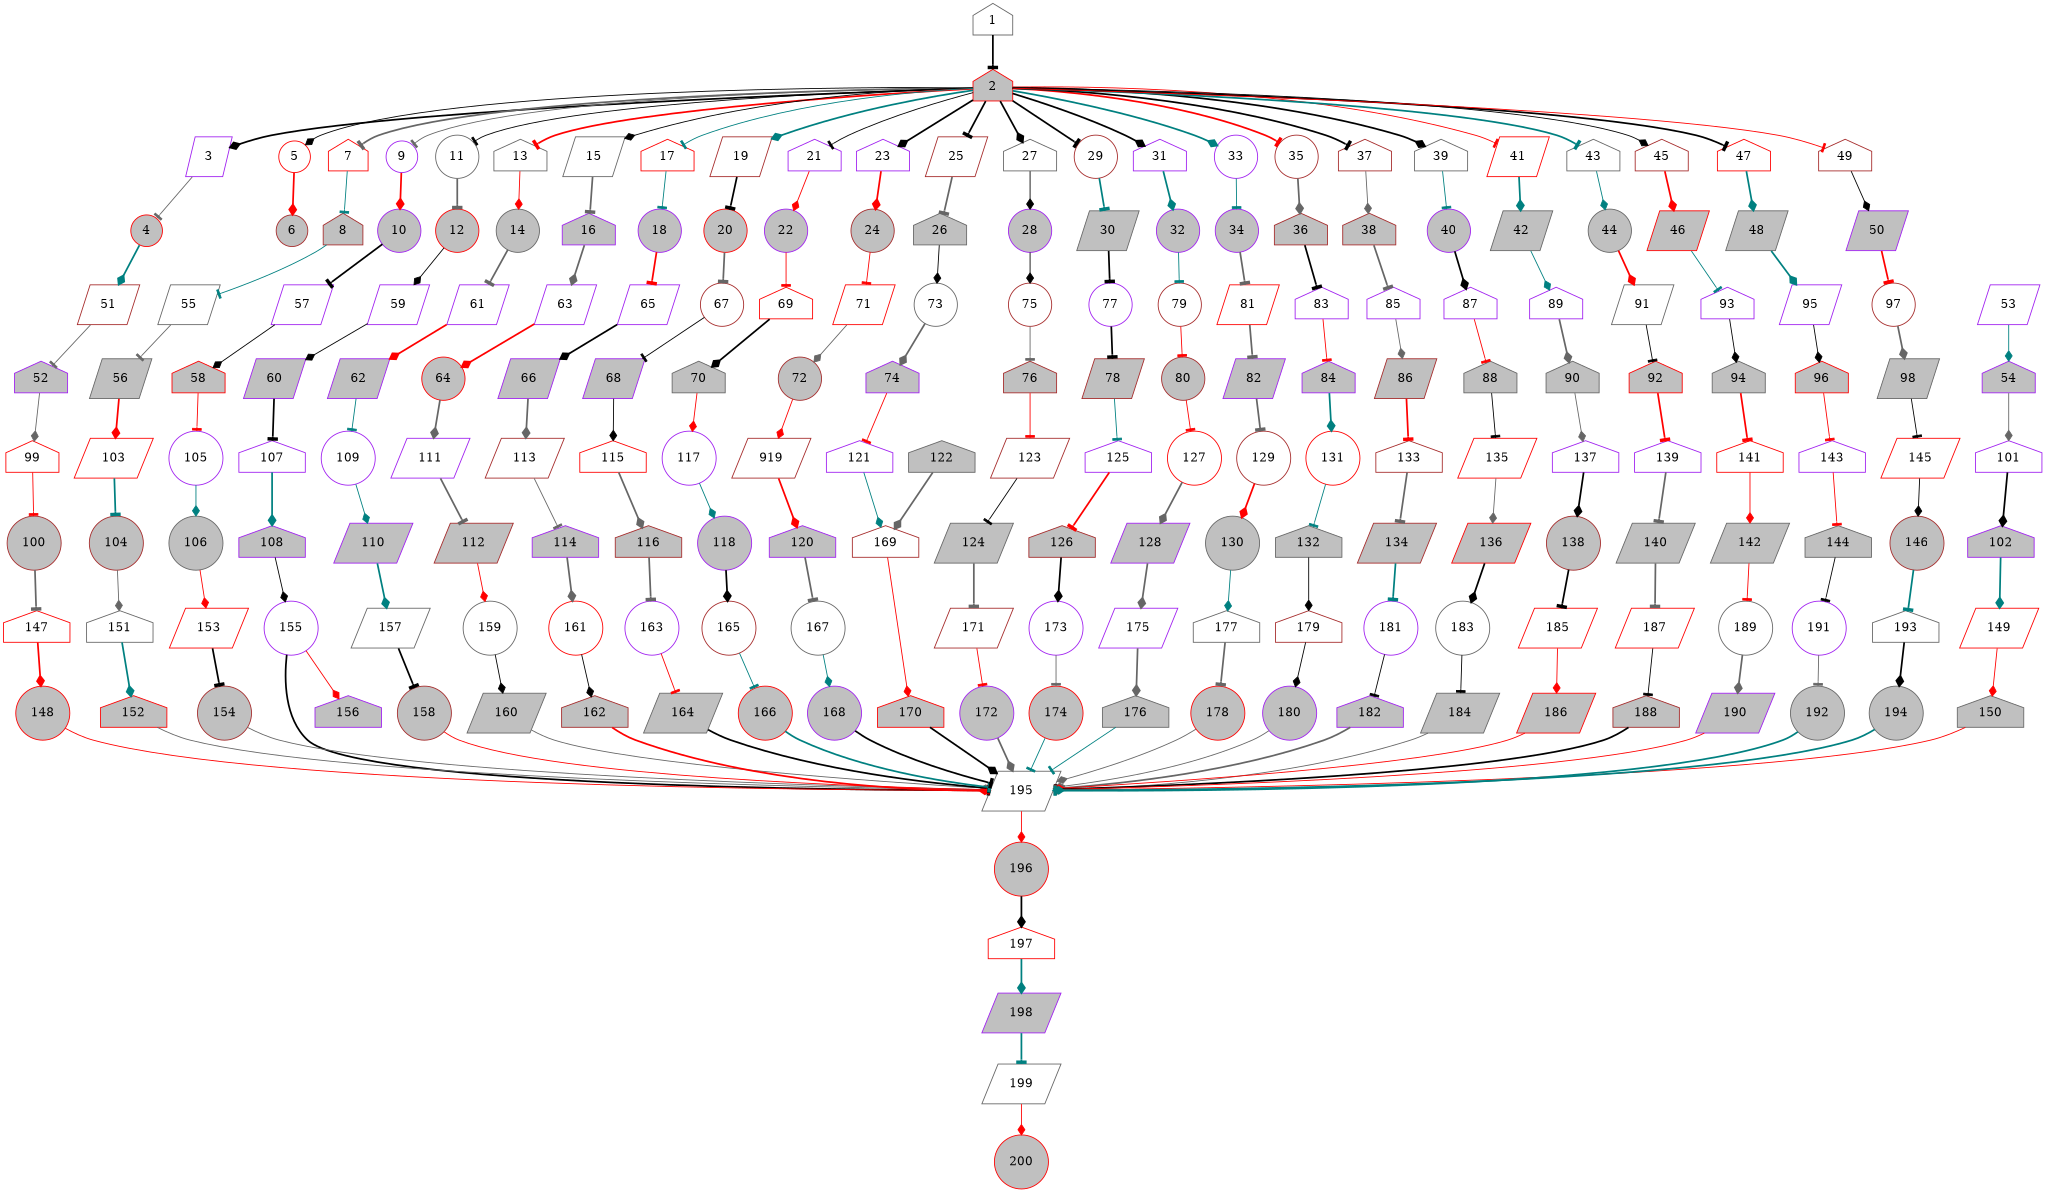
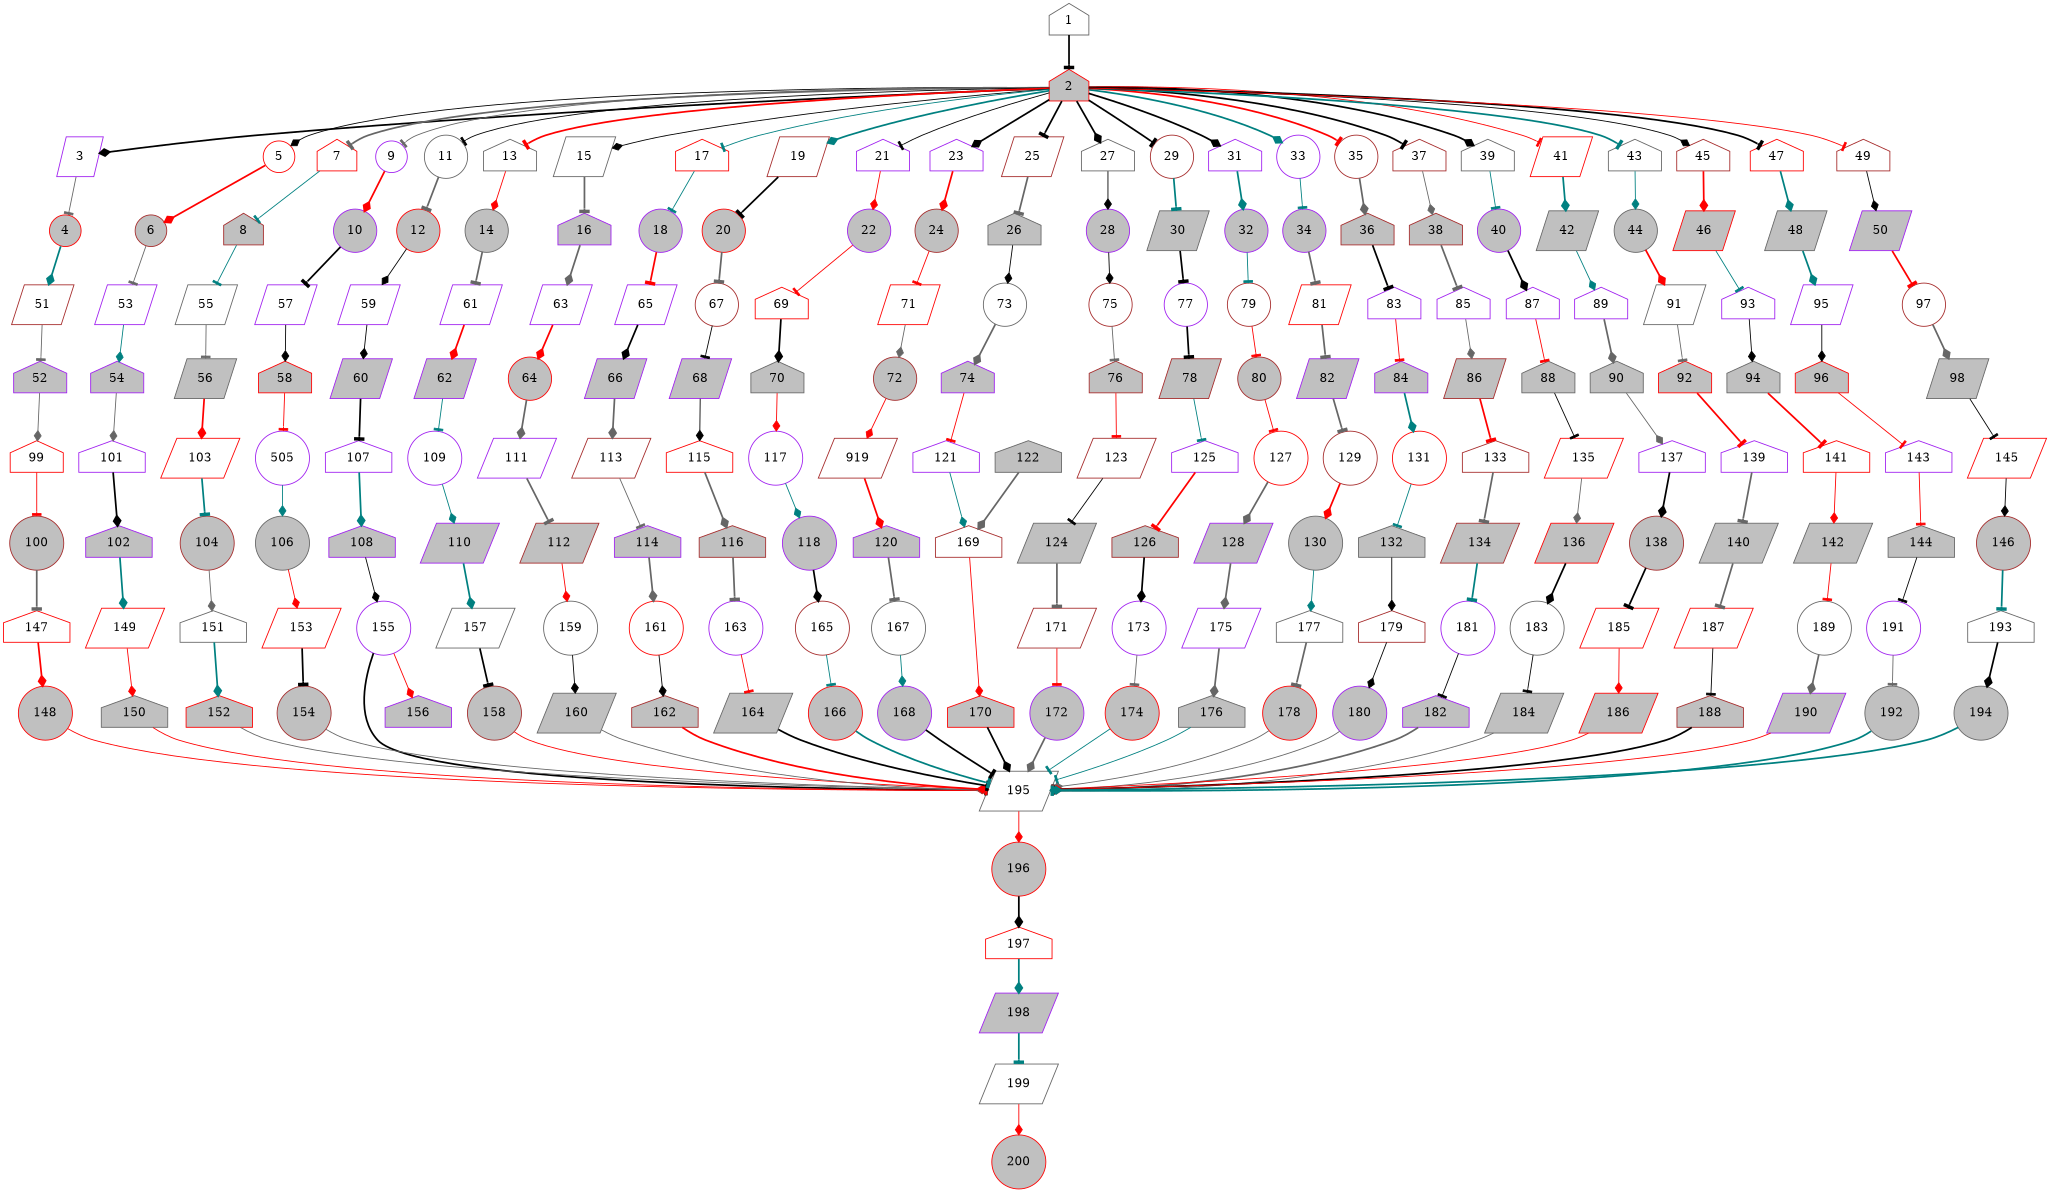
edge "6" -> "53": added
edge "91" -> "92": color black -> gray40
node "105": label "105" -> "505"
